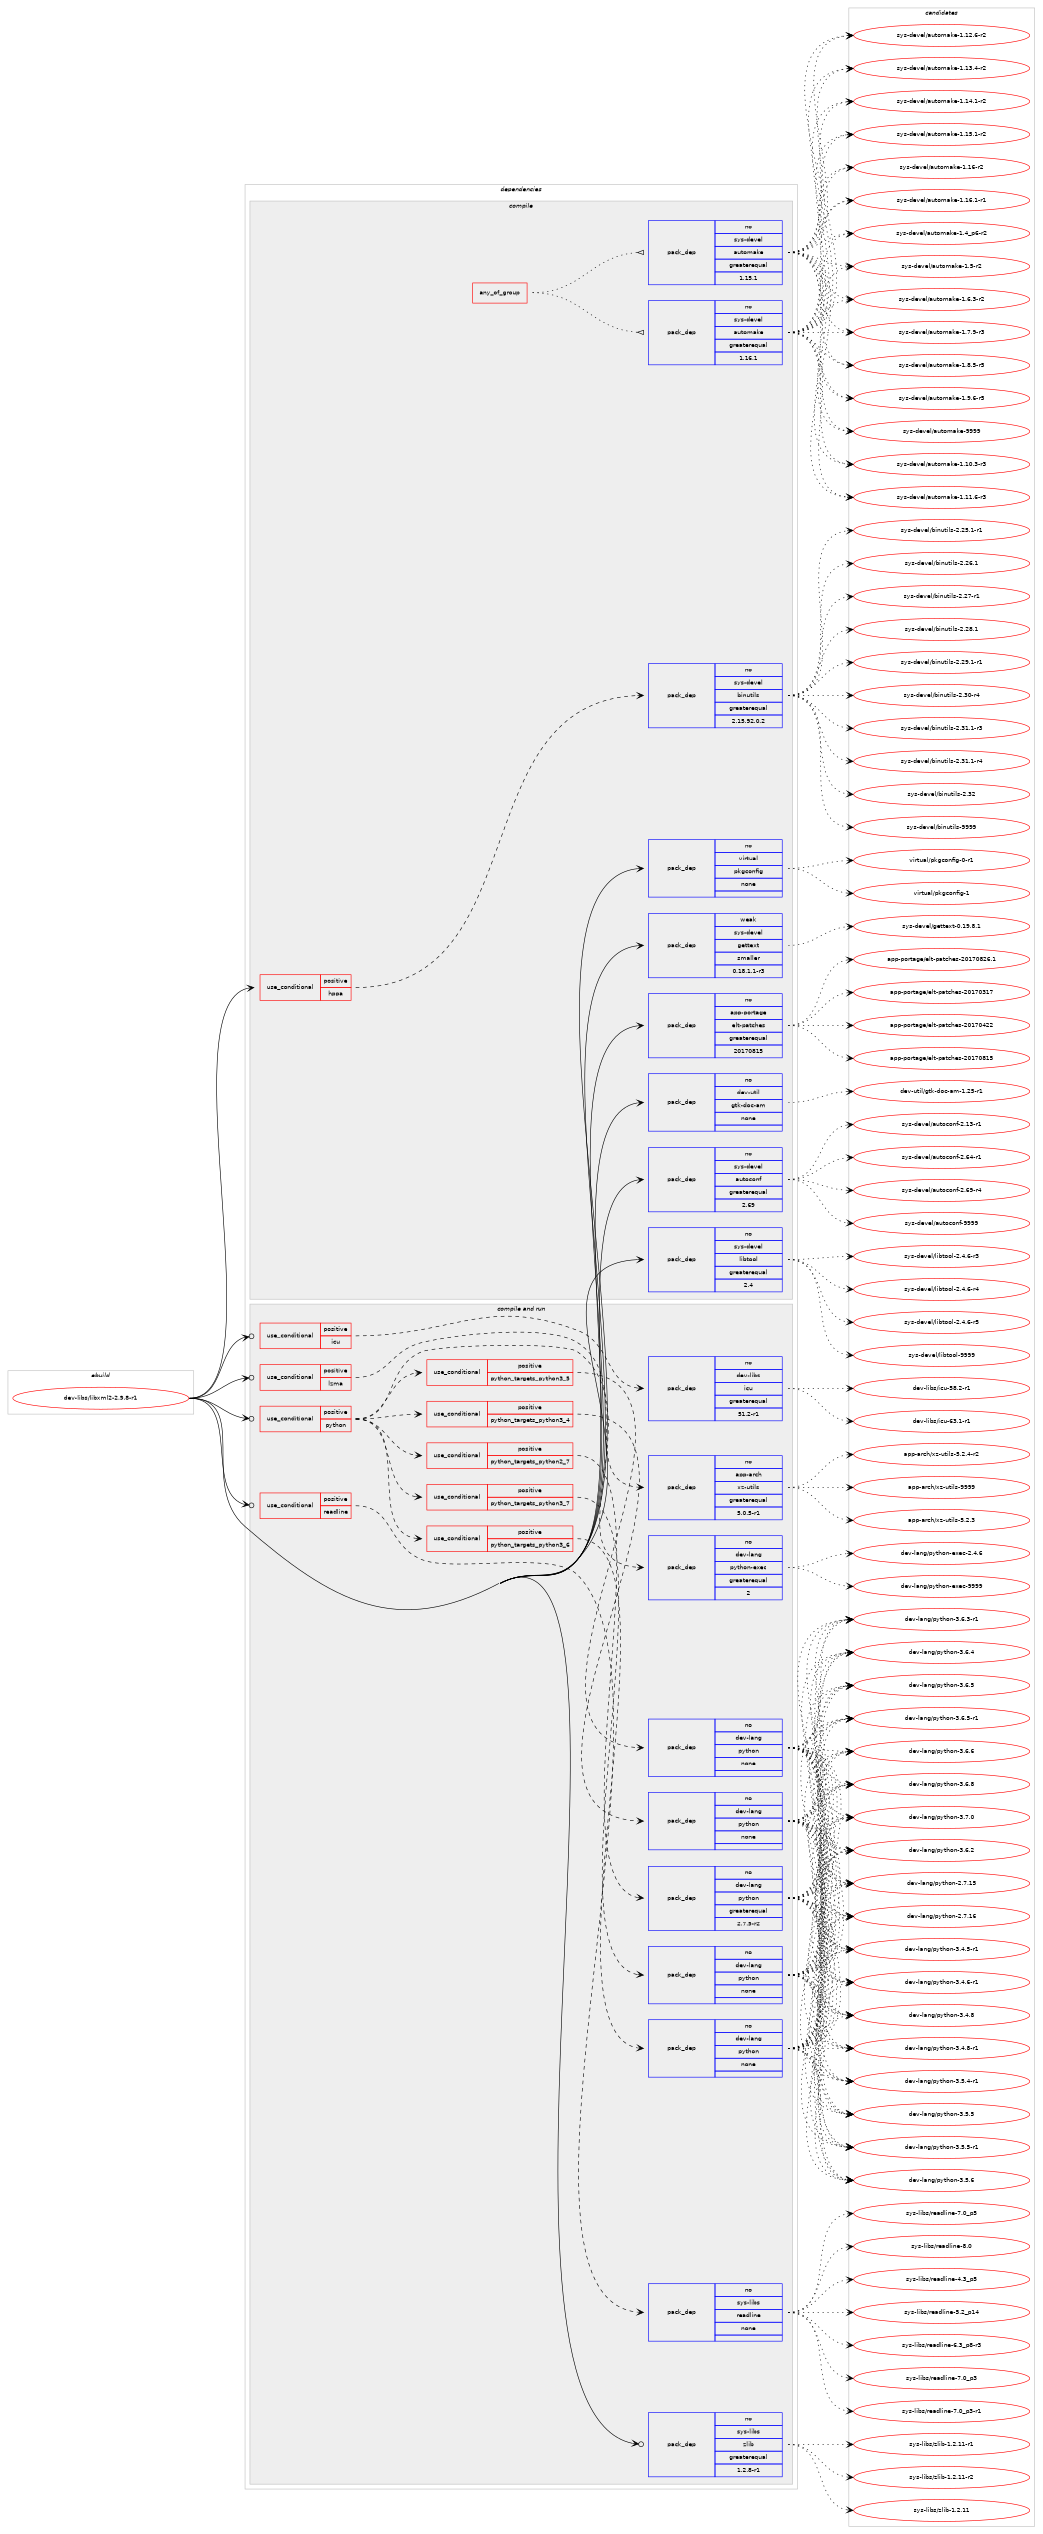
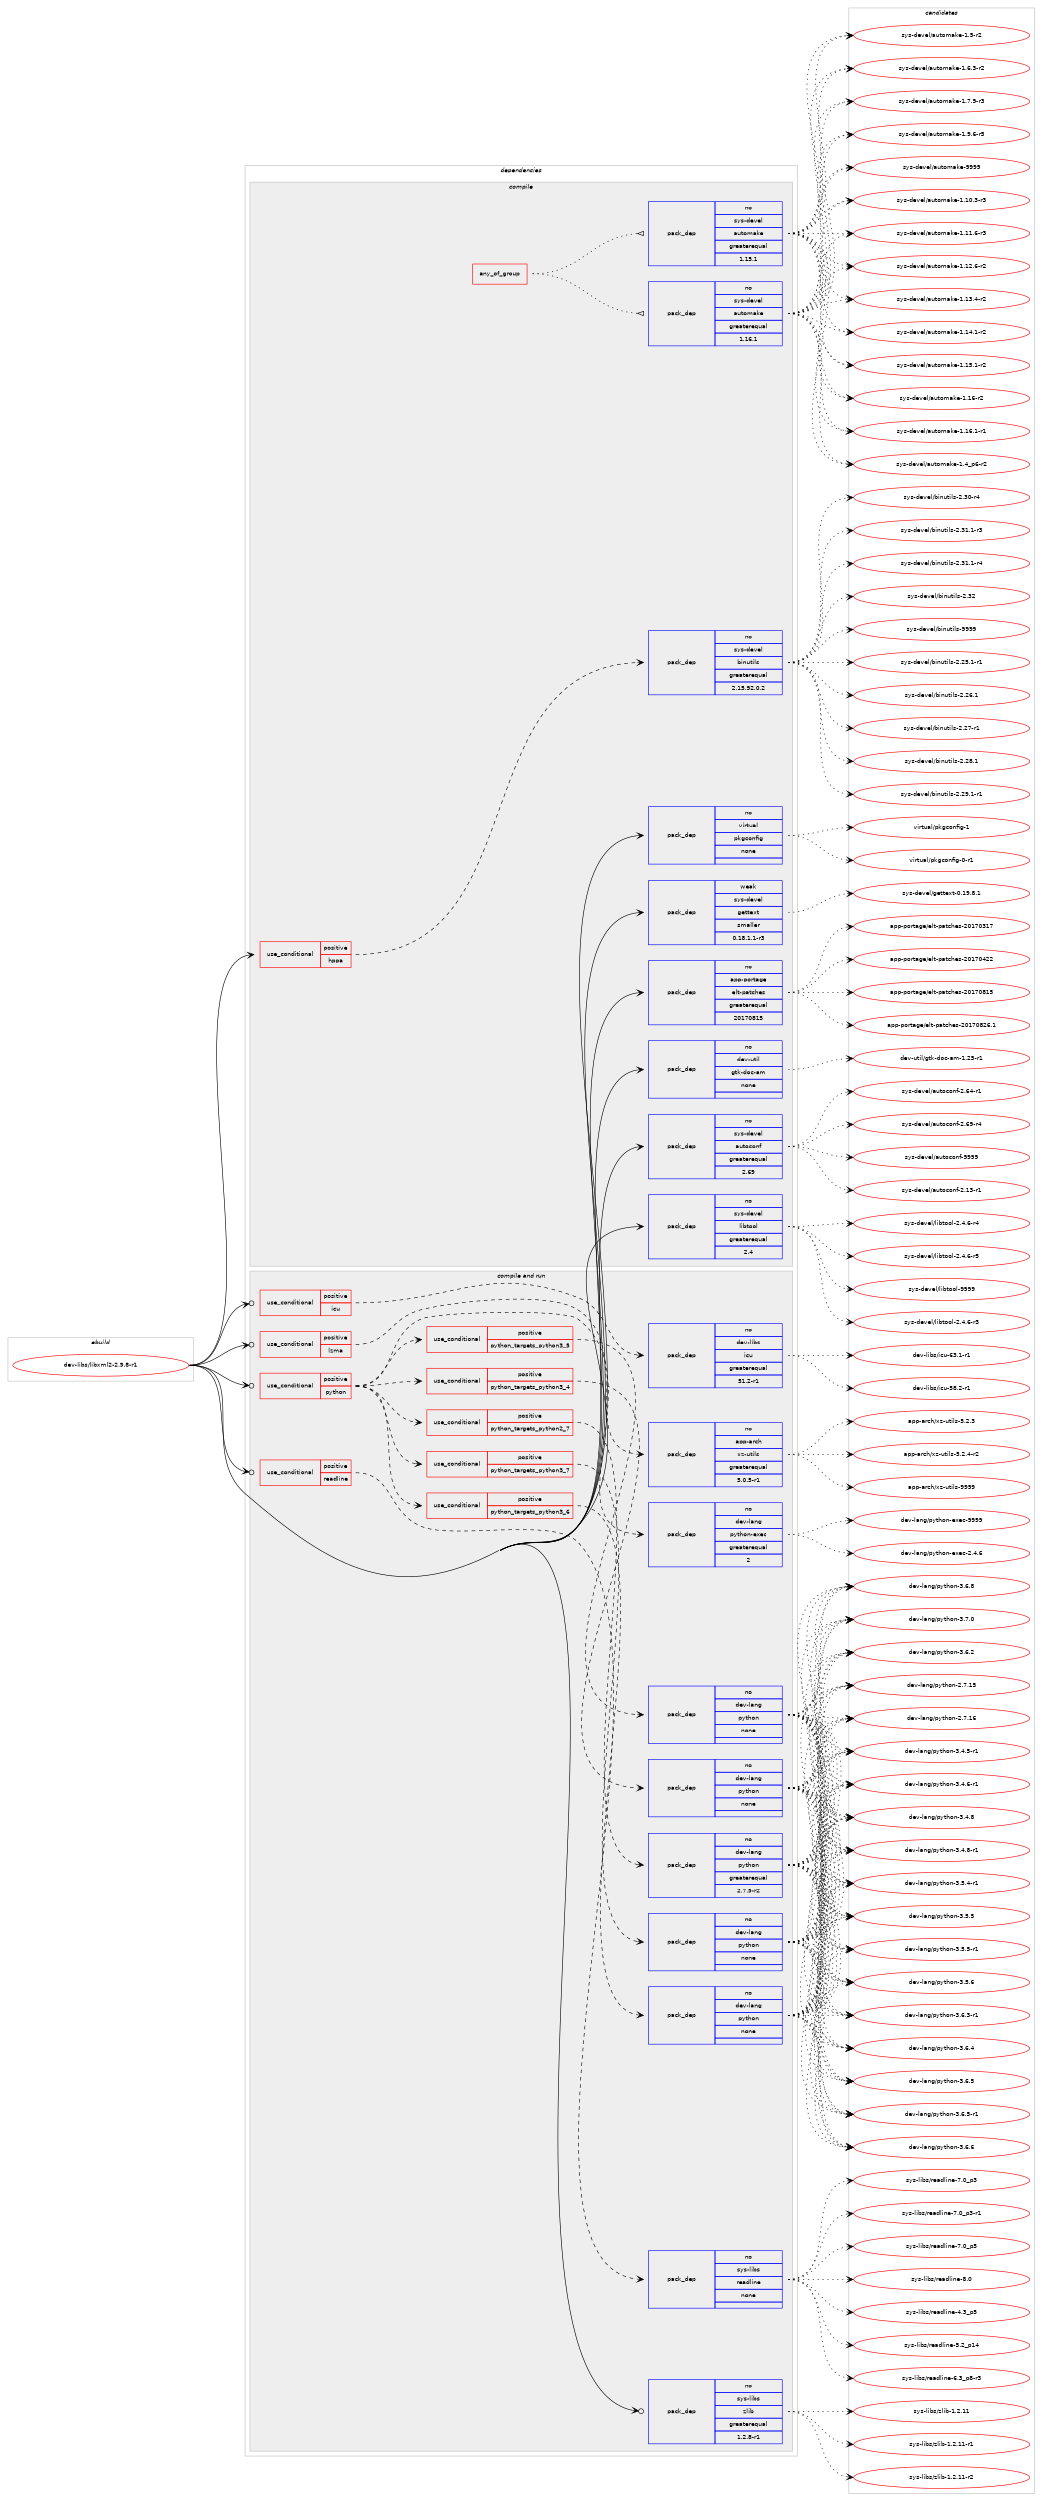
node "sys-devel/automake-1.8.5-r5": removed
